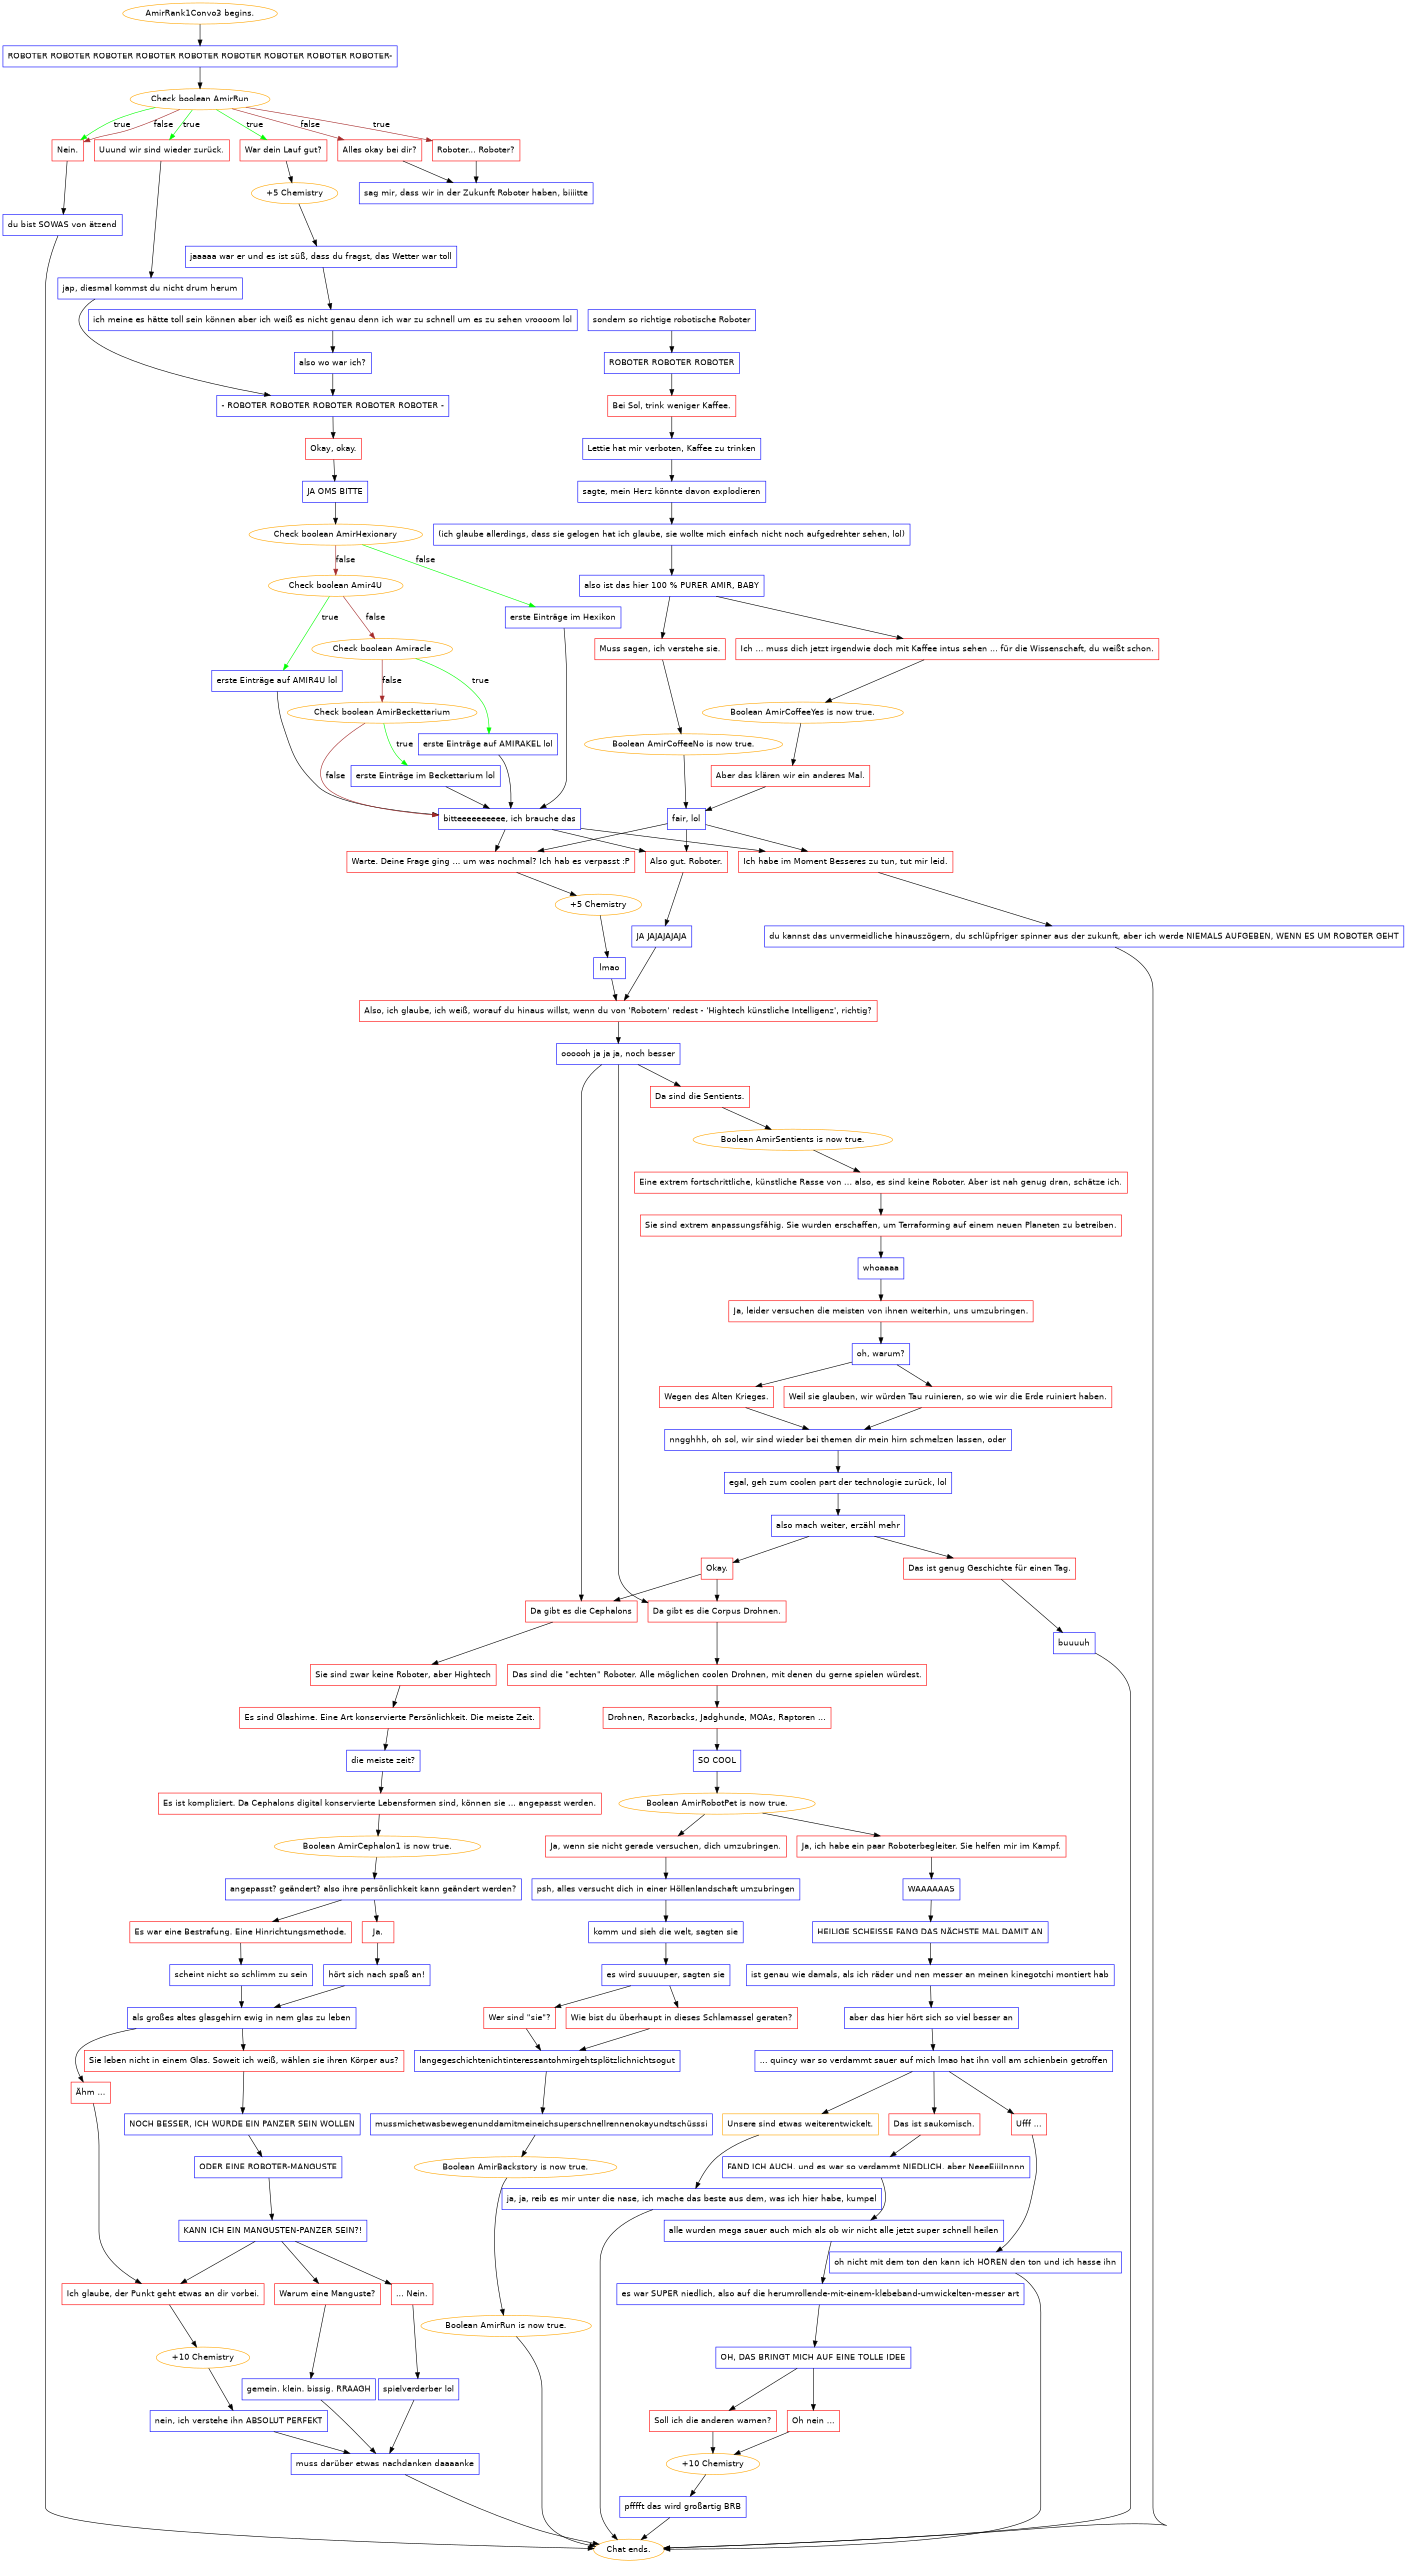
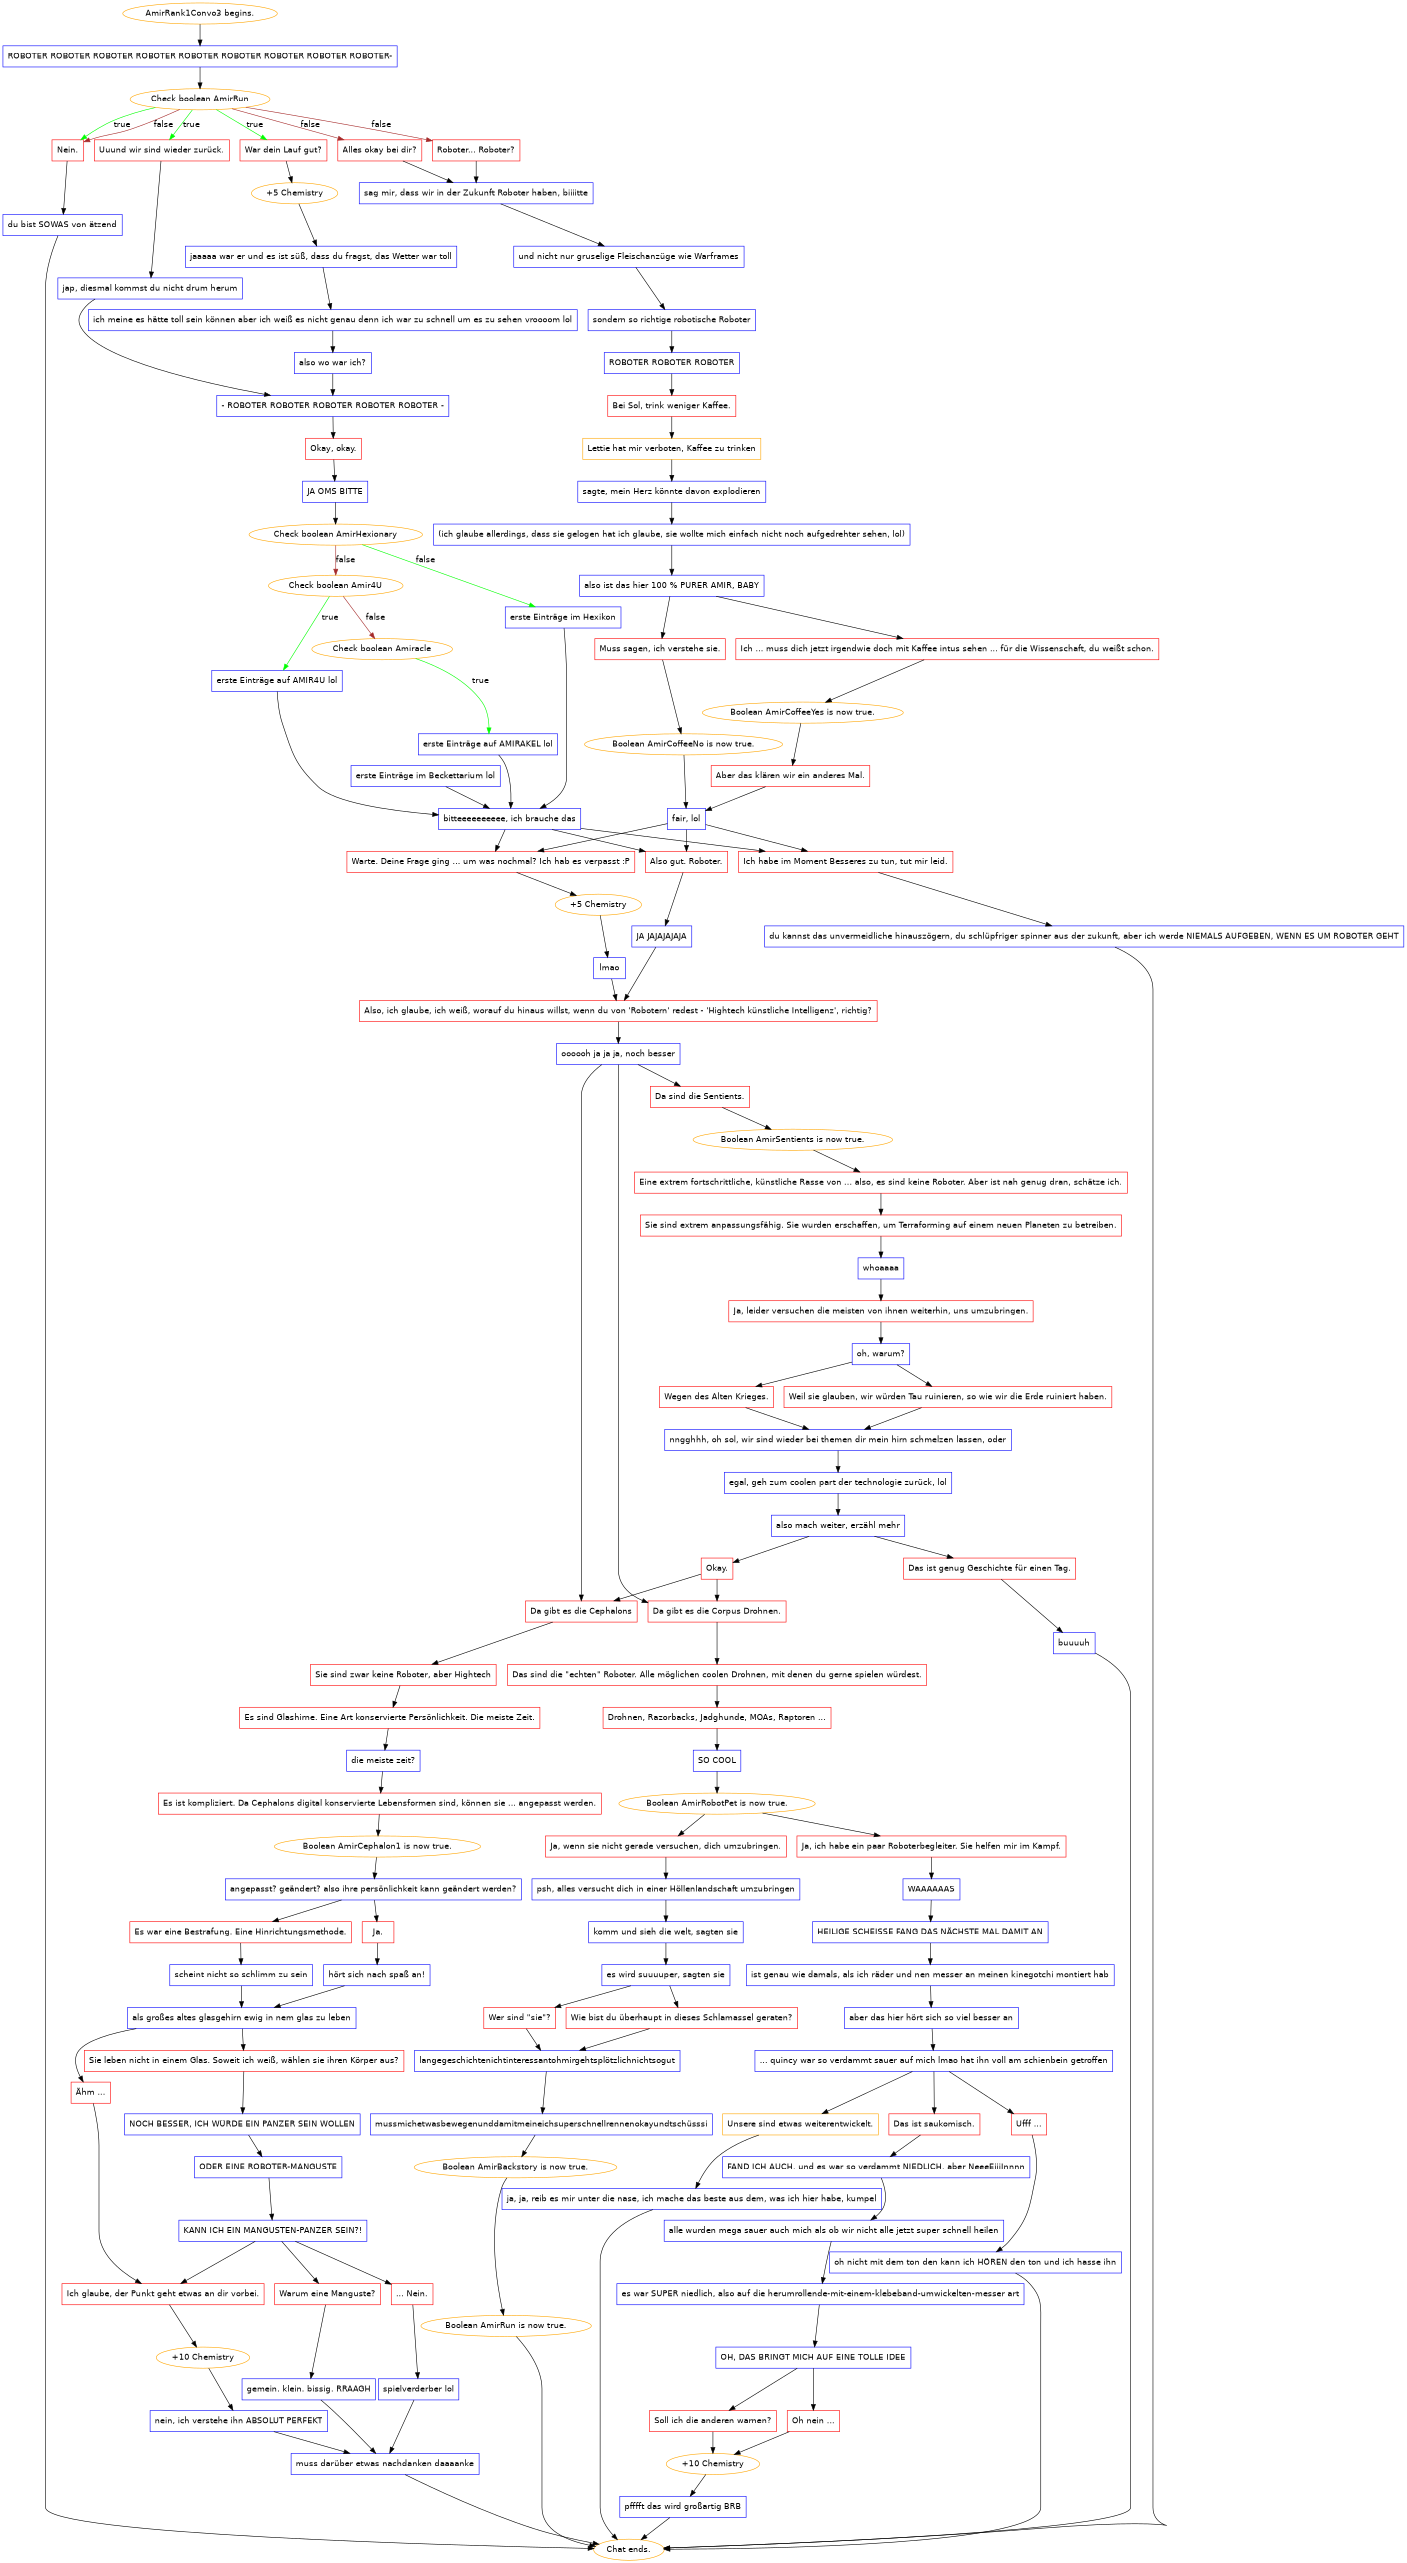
edge "Check boolean AmirRun" -> "Roboter... Roboter?": label "true" -> "false"
node "und nicht nur gruselige Fleischanzüge wie Warframes": added
node "Lettie hat mir verboten, Kaffee zu trinken": color blue -> orange
node "Check boolean AmirBeckettarium": removed
